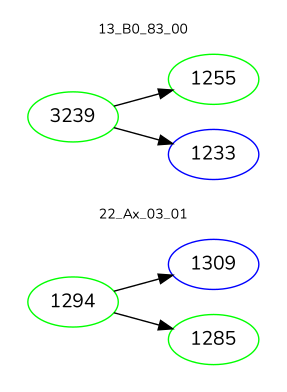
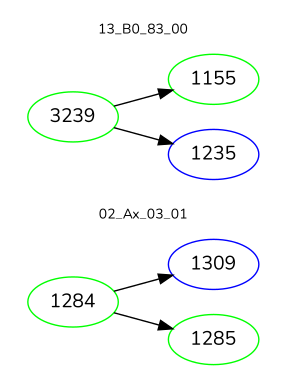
node "1255": label "1255" -> "1155"
node "1233": label "1233" -> "1235"
cluster "22_Ax_03_01": label "22_Ax_03_01" -> "02_Ax_03_01"
node "1294": label "1294" -> "1284"
